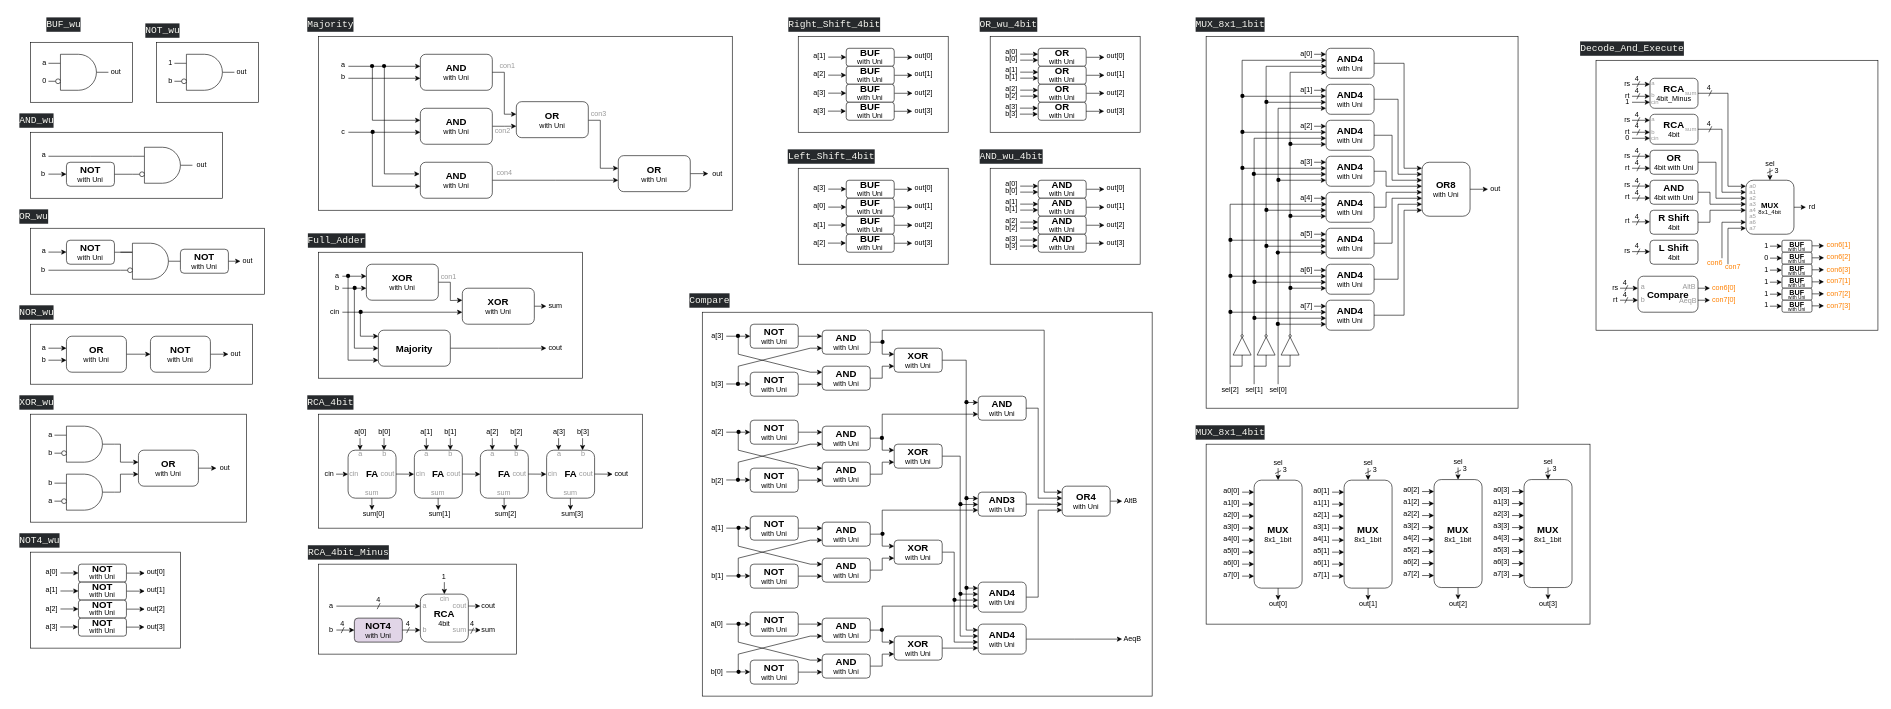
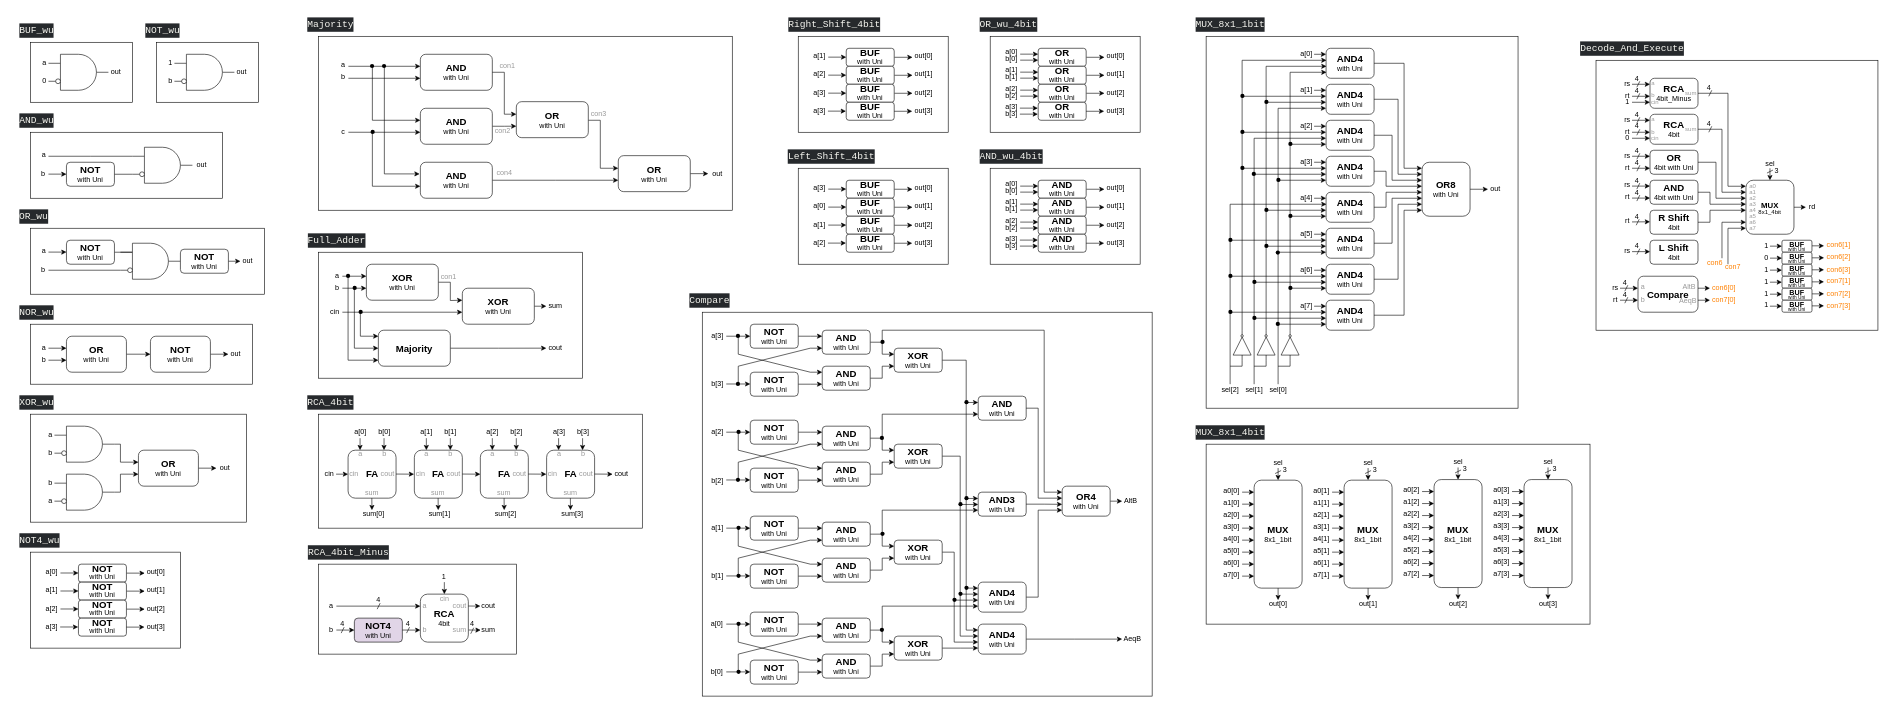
node "BUF_wu": moved (63, 24) -> (36, 30)
